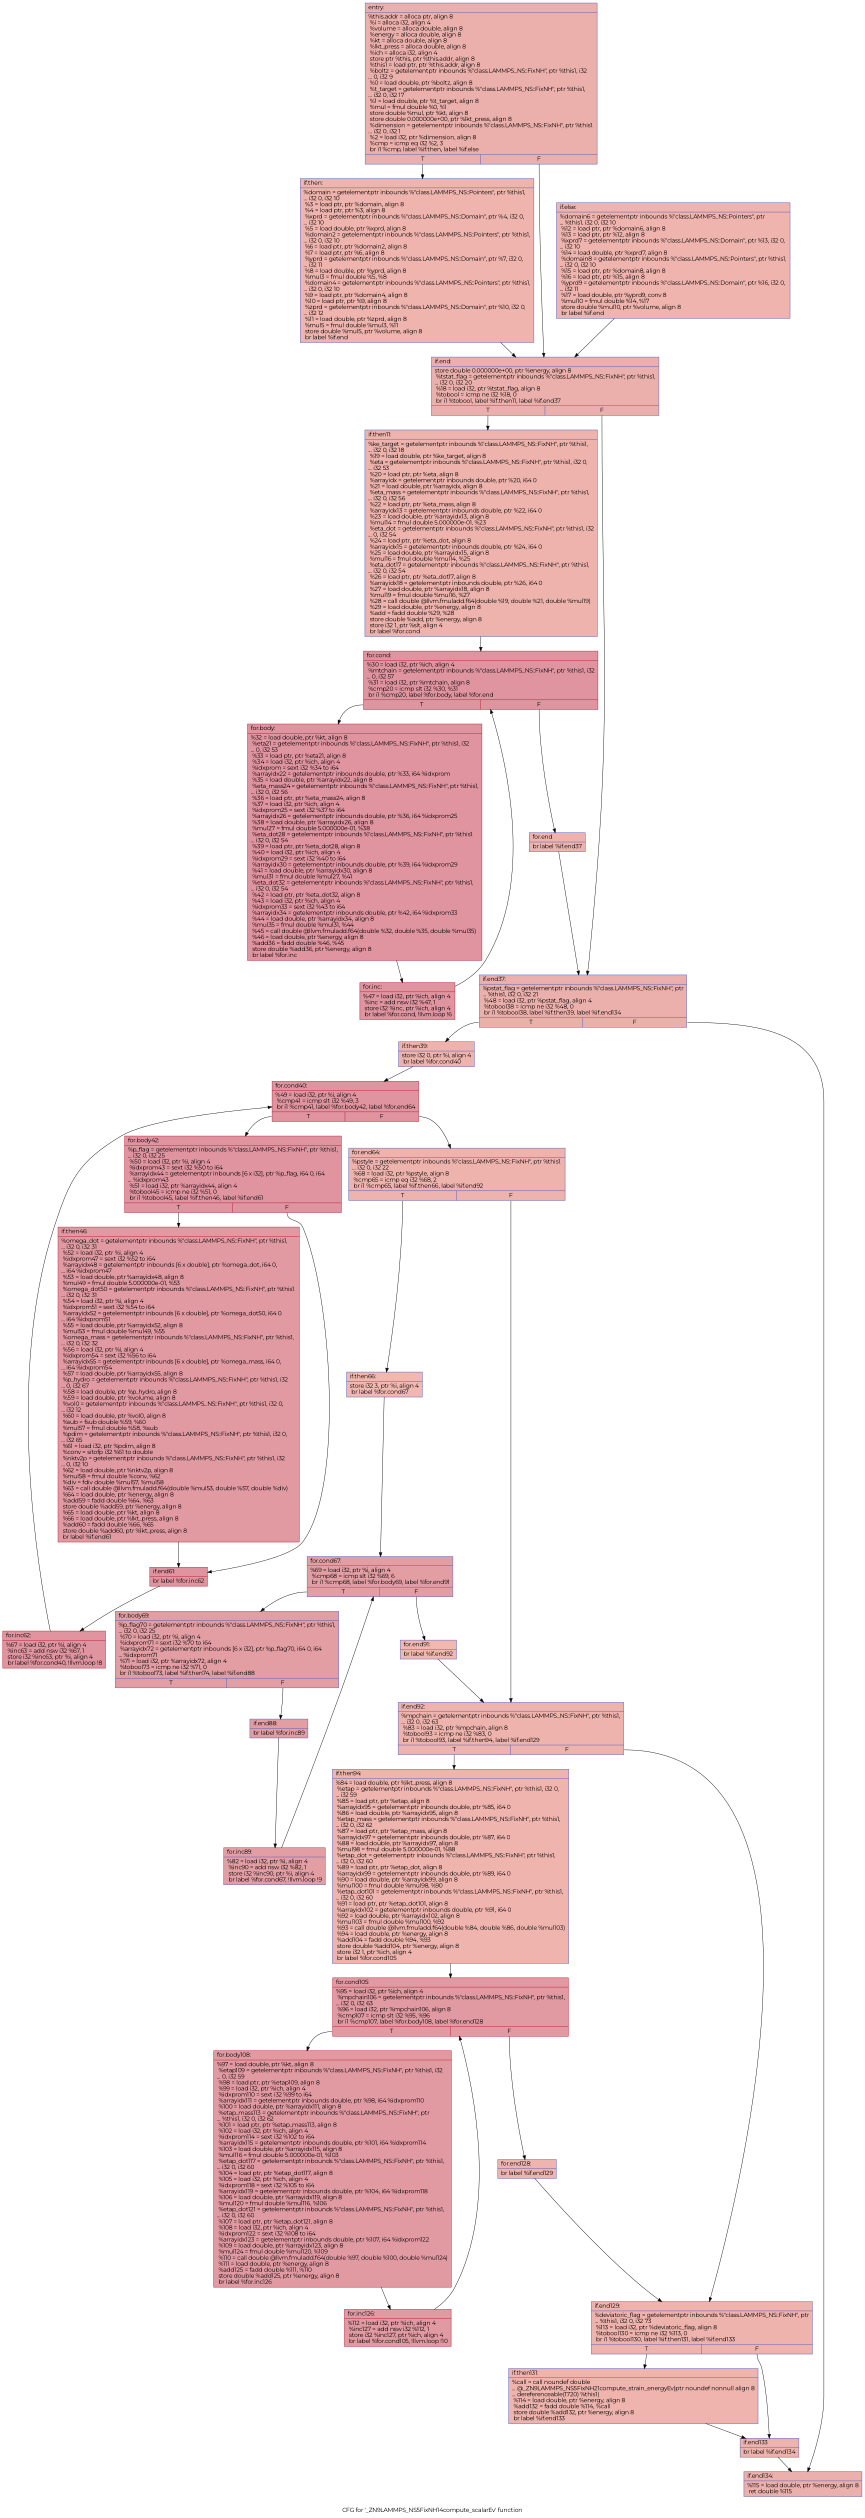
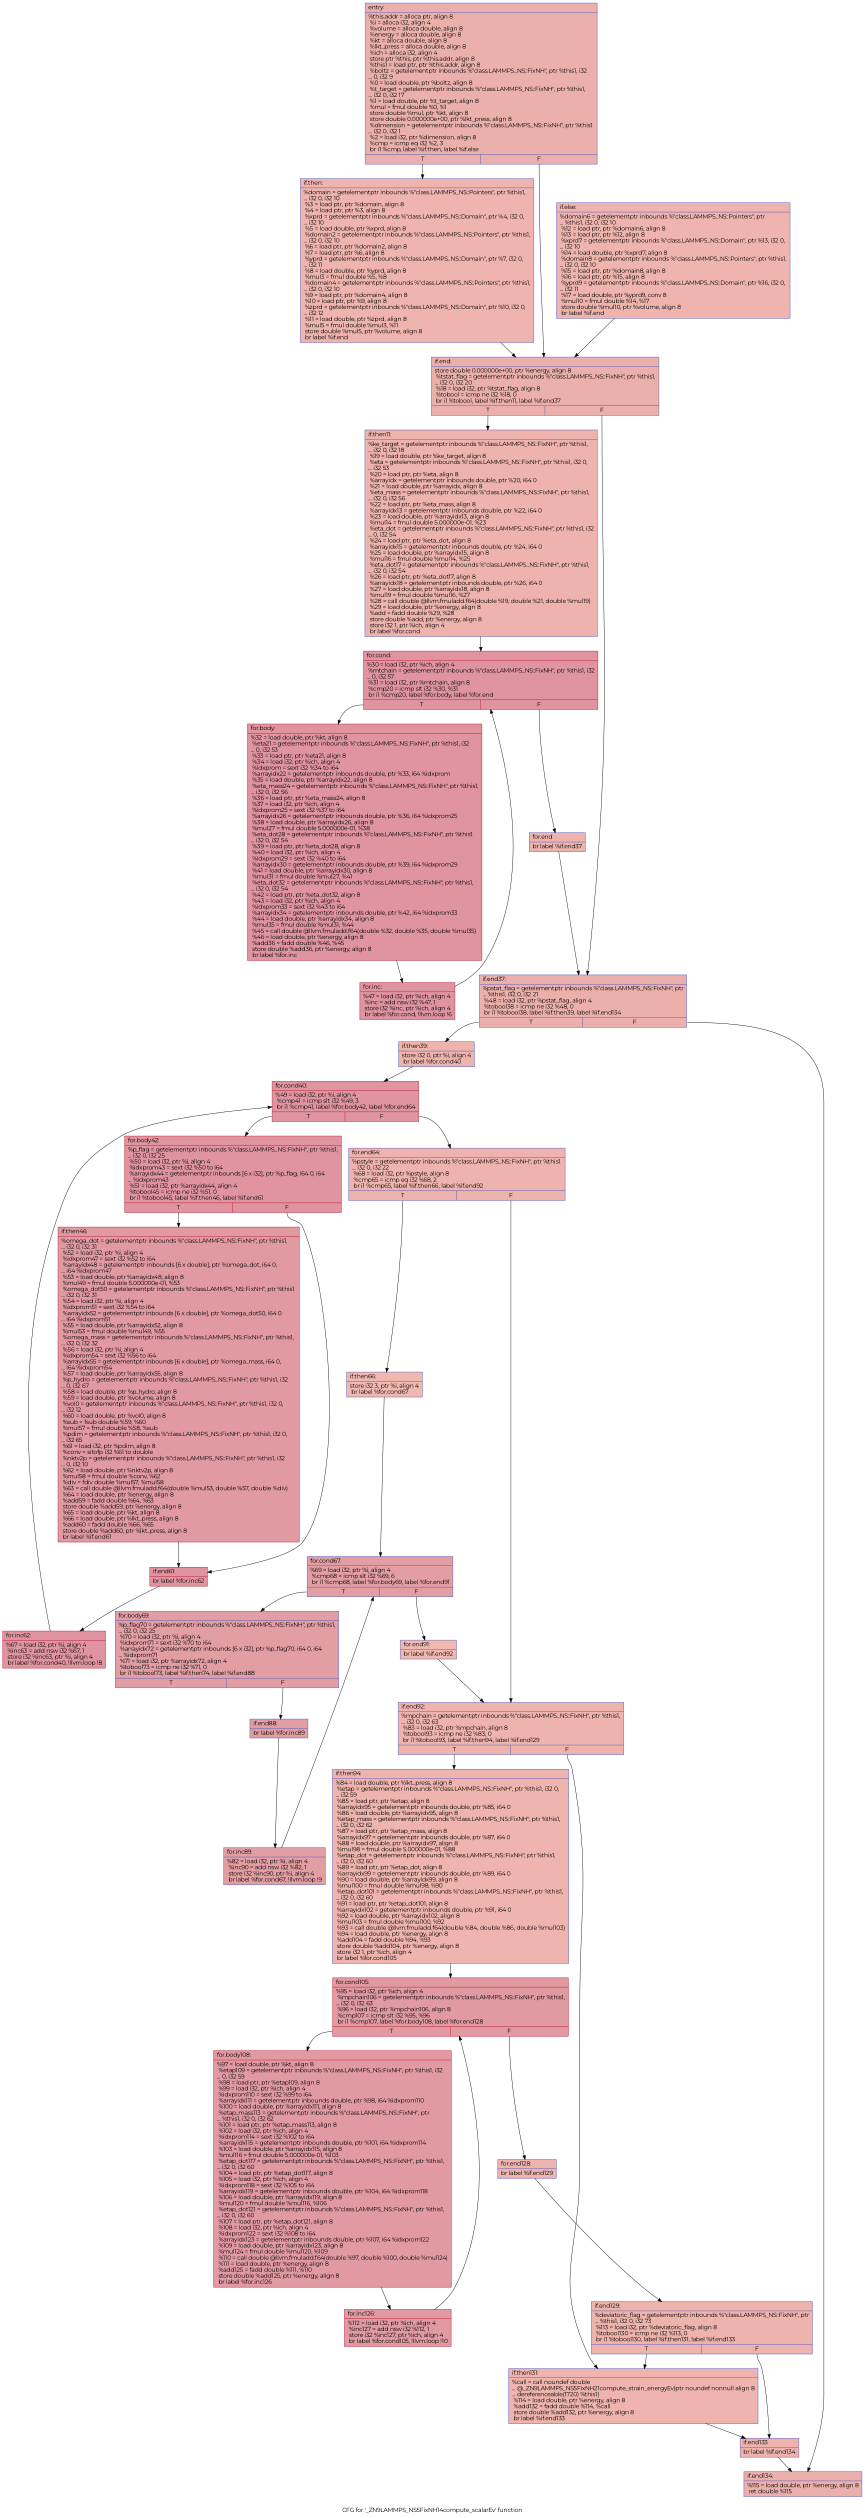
node "if.then11:": text "store i32 1, ptr %slt, align 4" -> "store i32 1, ptr %ich, align 4"
edge "if.end92:" -> "if.end129:": now "if.end92:" -> "if.then131:"
